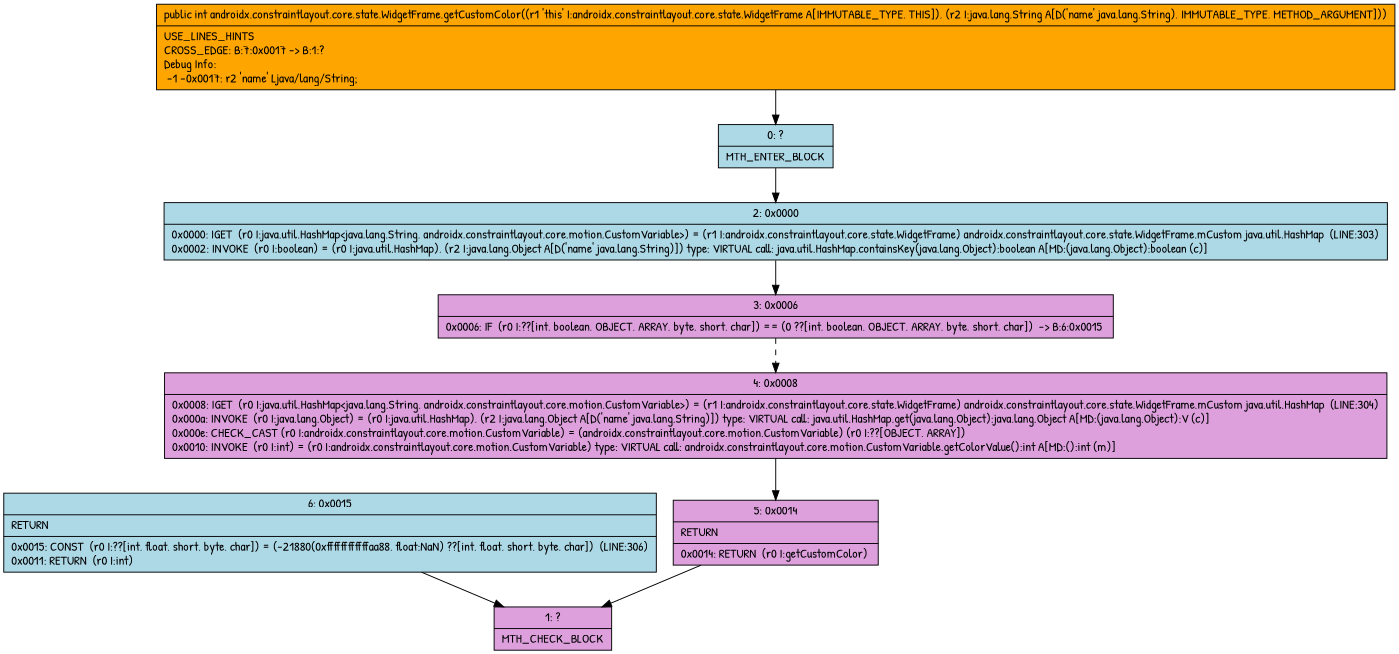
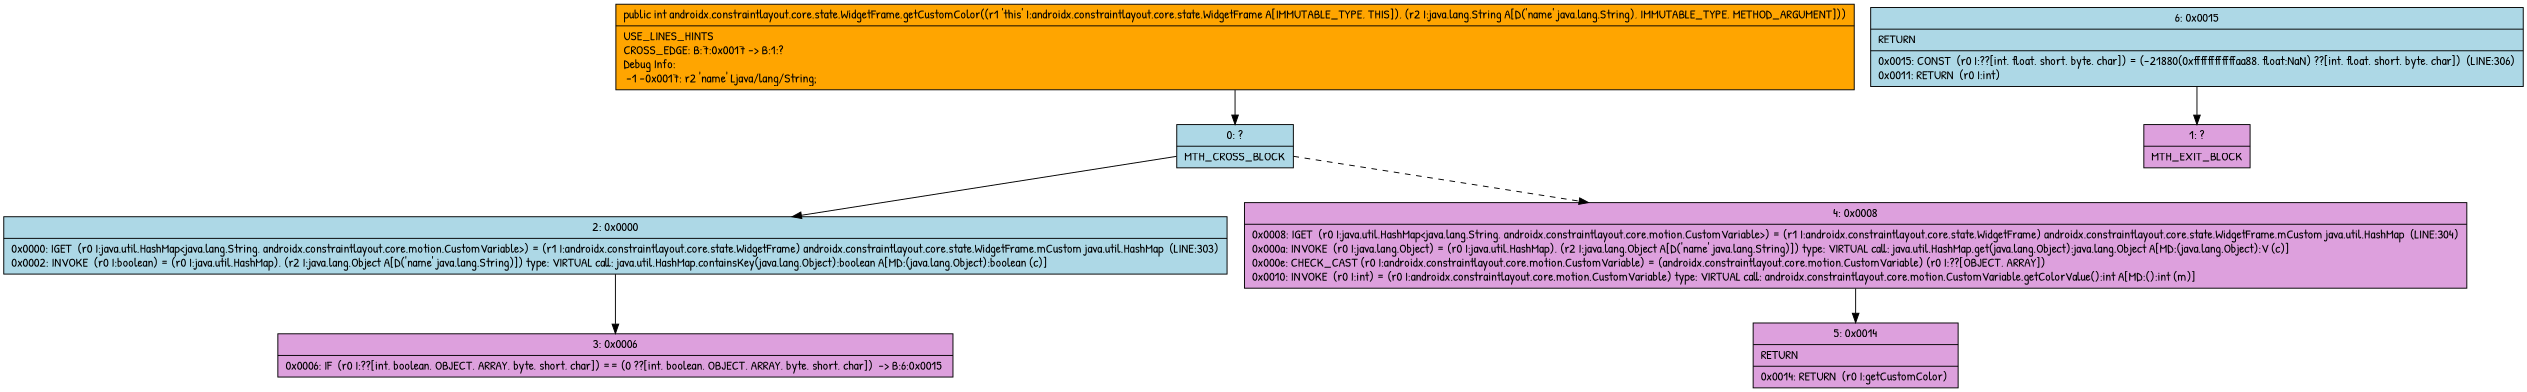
node "0: ?": text "MTH_ENTER_BLOCK" -> "MTH_CROSS_BLOCK"
edge "3: 0x0006" -> "4: 0x0008": now "0: ?" -> "4: 0x0008"
edge "5: 0x0014" -> "1: ?": removed
node "1: ?": text "MTH_CHECK_BLOCK" -> "MTH_EXIT_BLOCK"
